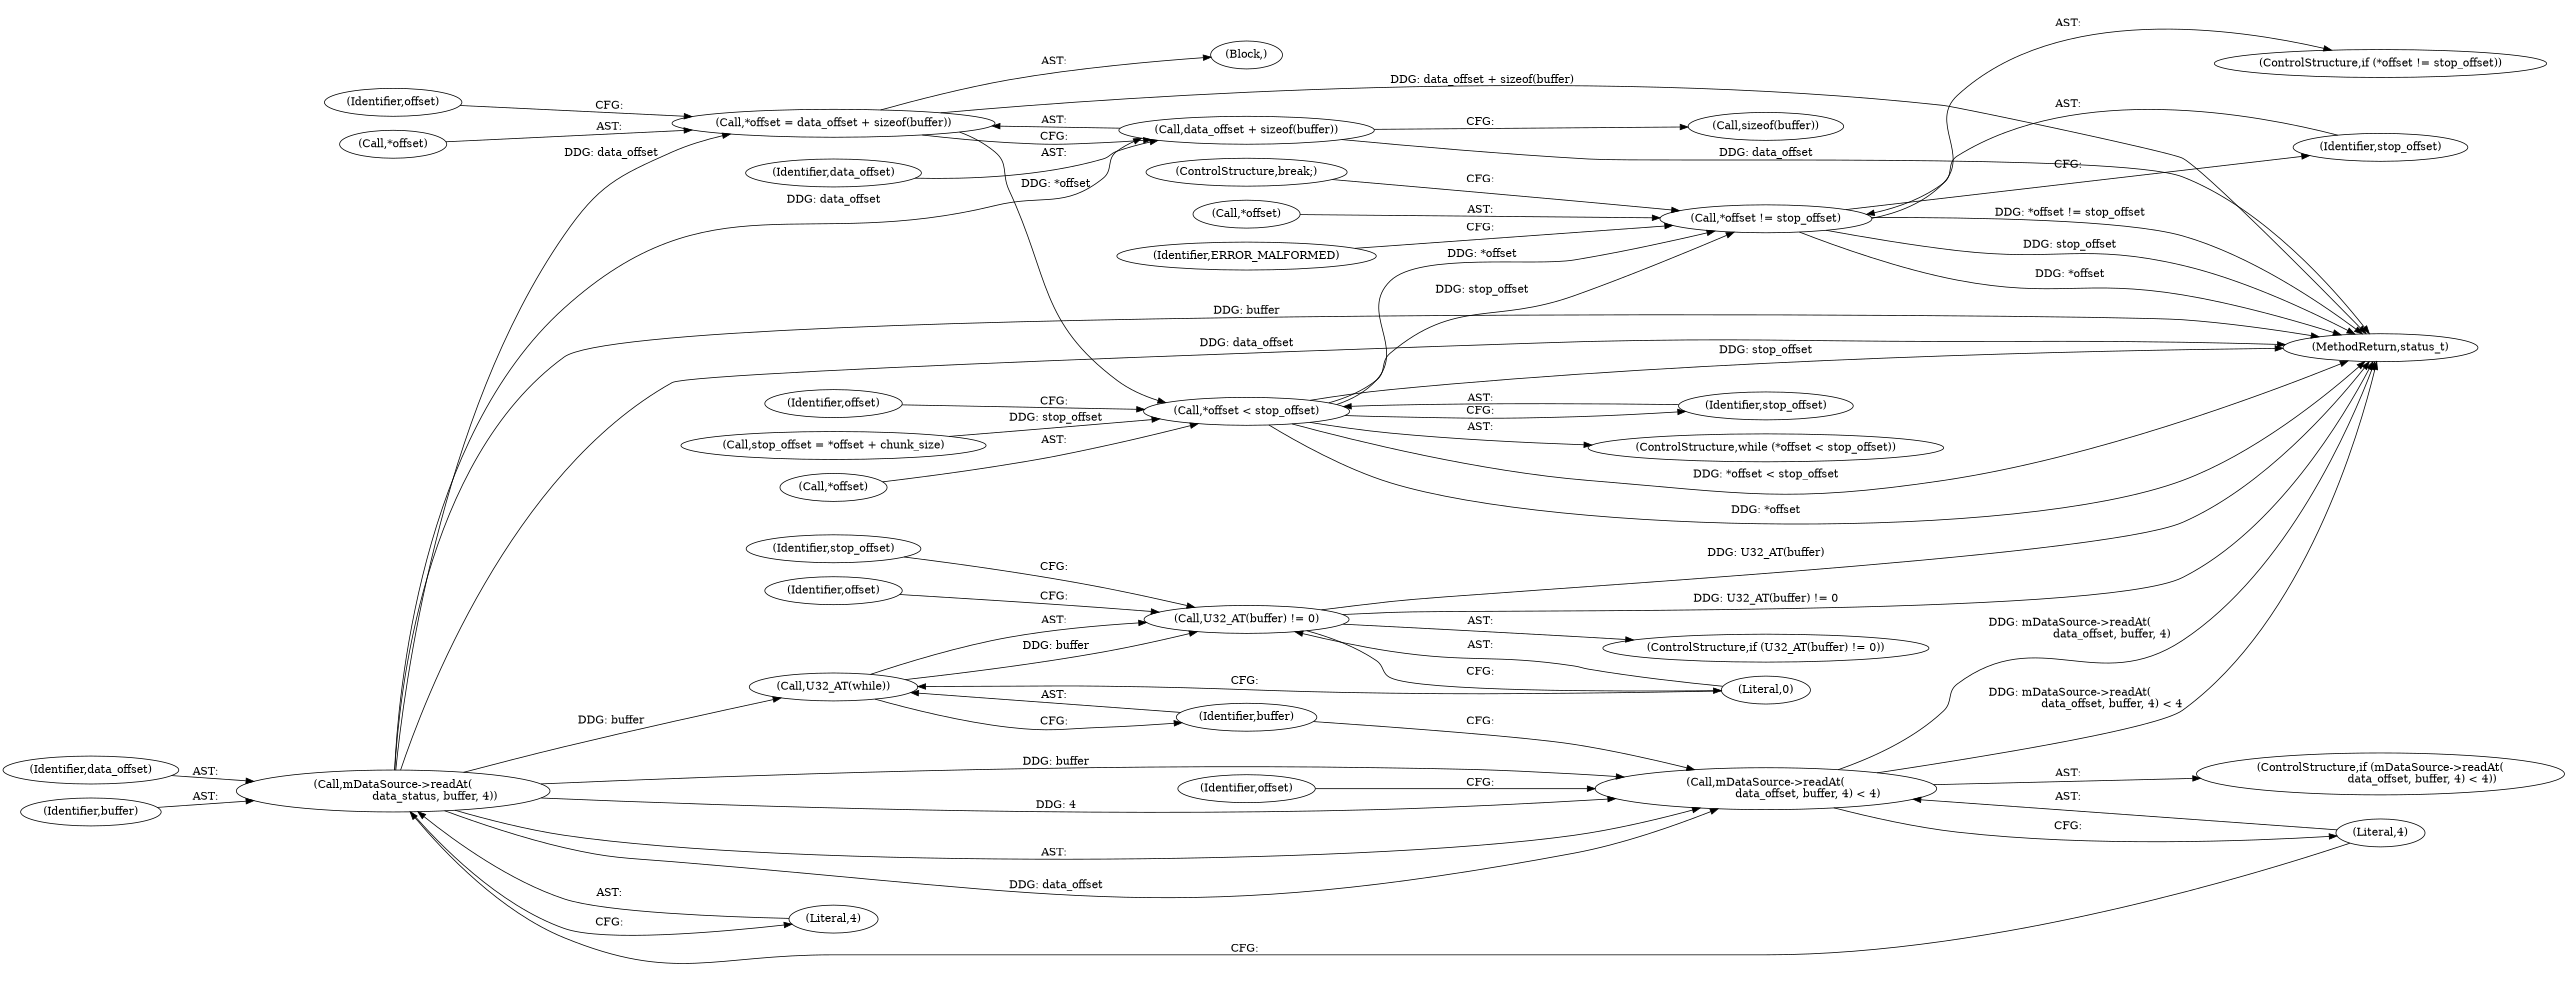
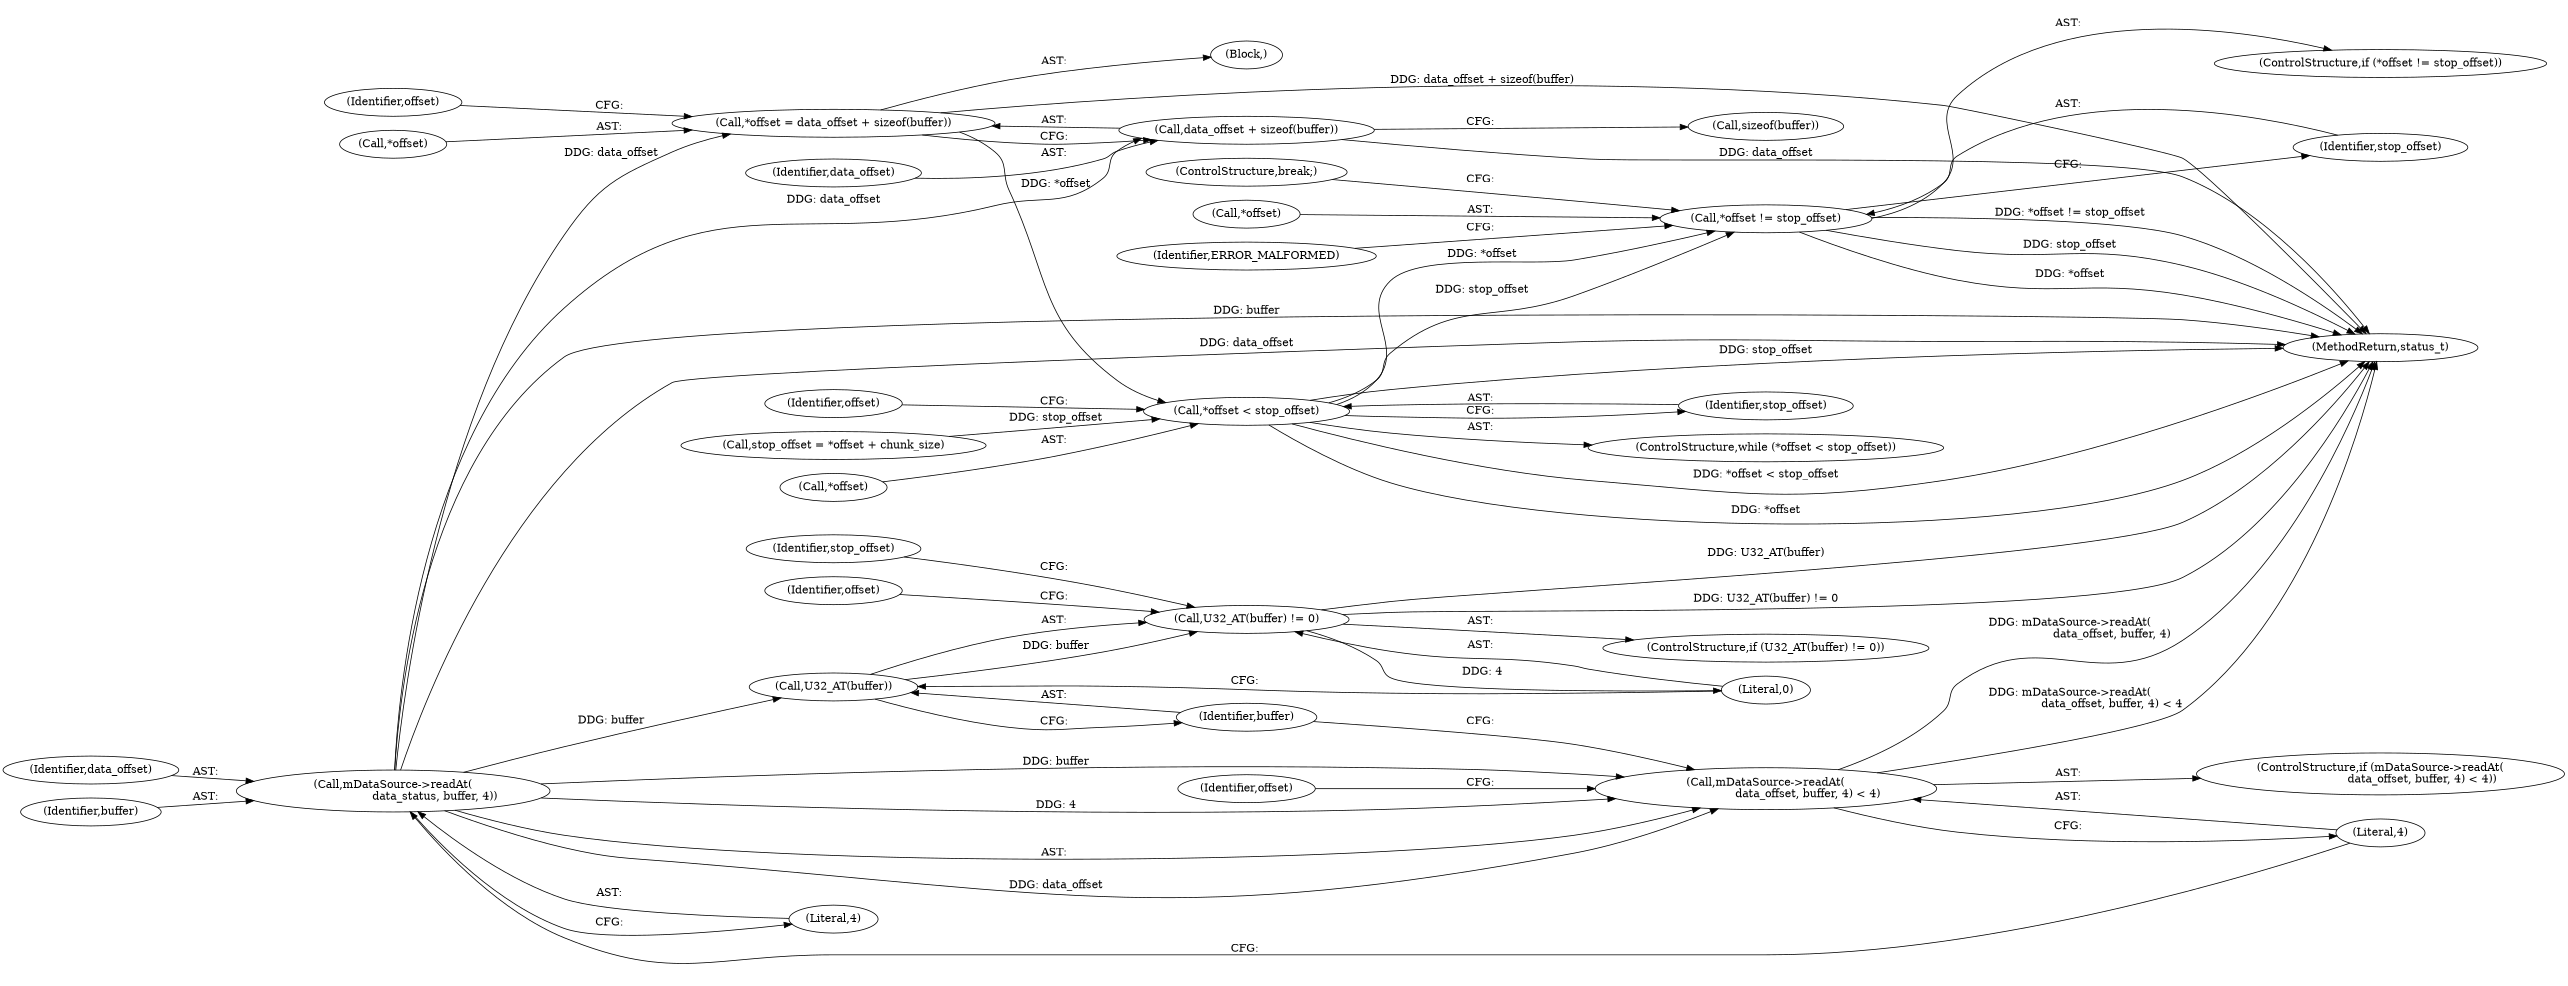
edge "(Call,U32_AT(buffer) != 0)" -> "(Literal,0)": label "CFG: " -> "DDG: 4"
node "(Call,U32_AT(while))": label "(Call,U32_AT(while))" -> "(Call,U32_AT(buffer))"
